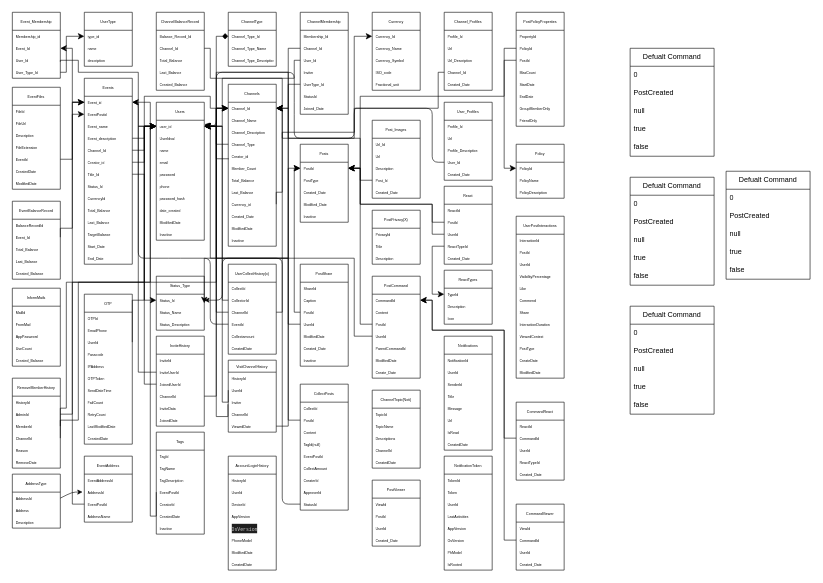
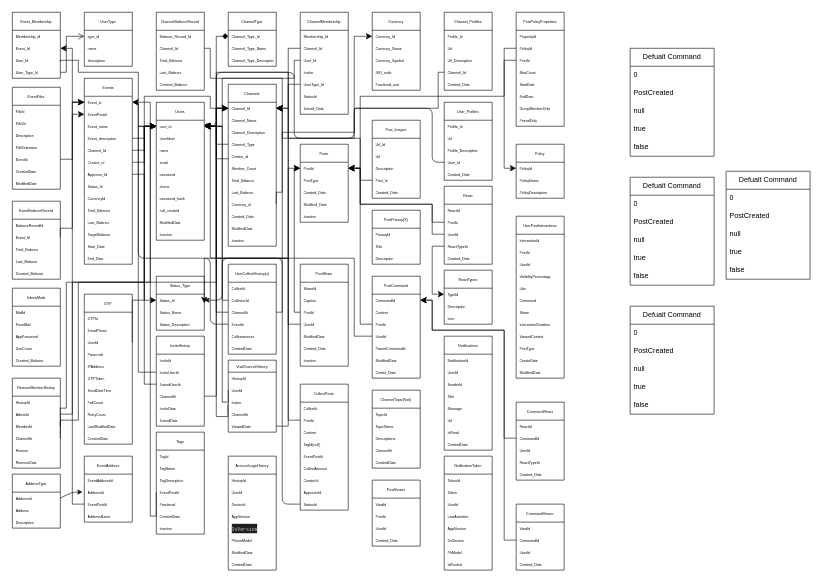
edge "User_Type_Id" -> "type_id": arrowhead classic -> open
node "Title_Id": label "Title_Id" -> "Approver_Id"
node "date_created": label "date_created" -> "null_created"
node "CreatorId": label "CreatorId" -> "Fractional"
